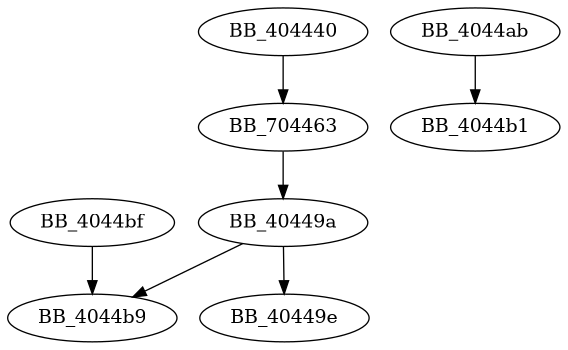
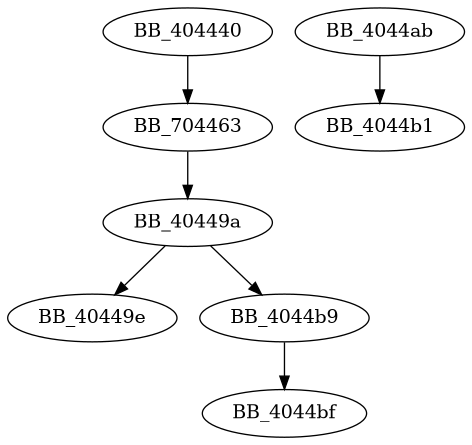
edge "BB_4044bf" -> "BB_4044b9": reversed
